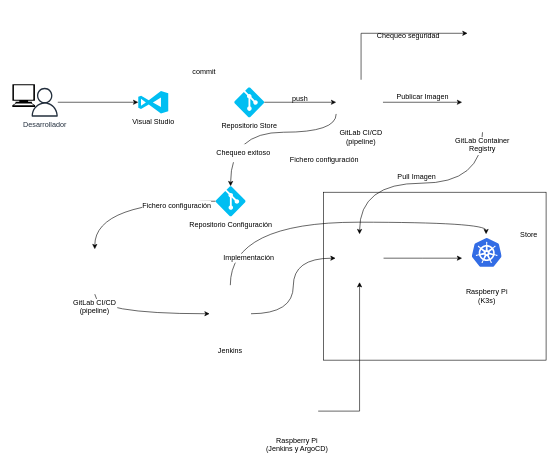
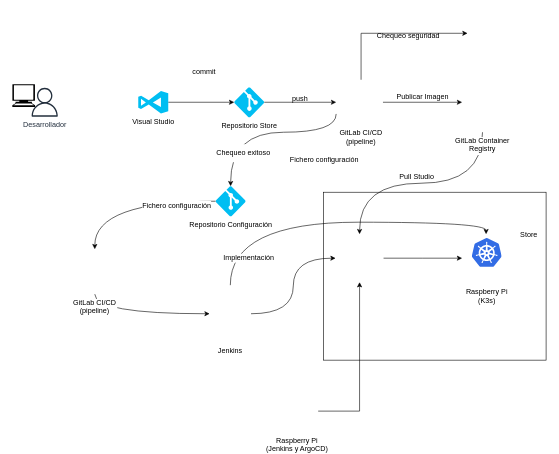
edge "Desarrollador" -> "Visual Studio": removed
edge "Visual Studio" -> "Repositorio Store": added
node "PulI Imagen": label "PulI Imagen" -> "PulI Studio"
